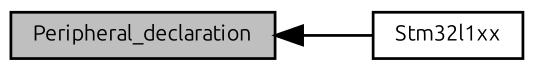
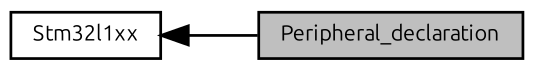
edge "Stm32l1xx" -> "Peripheral_declaration": reversed
